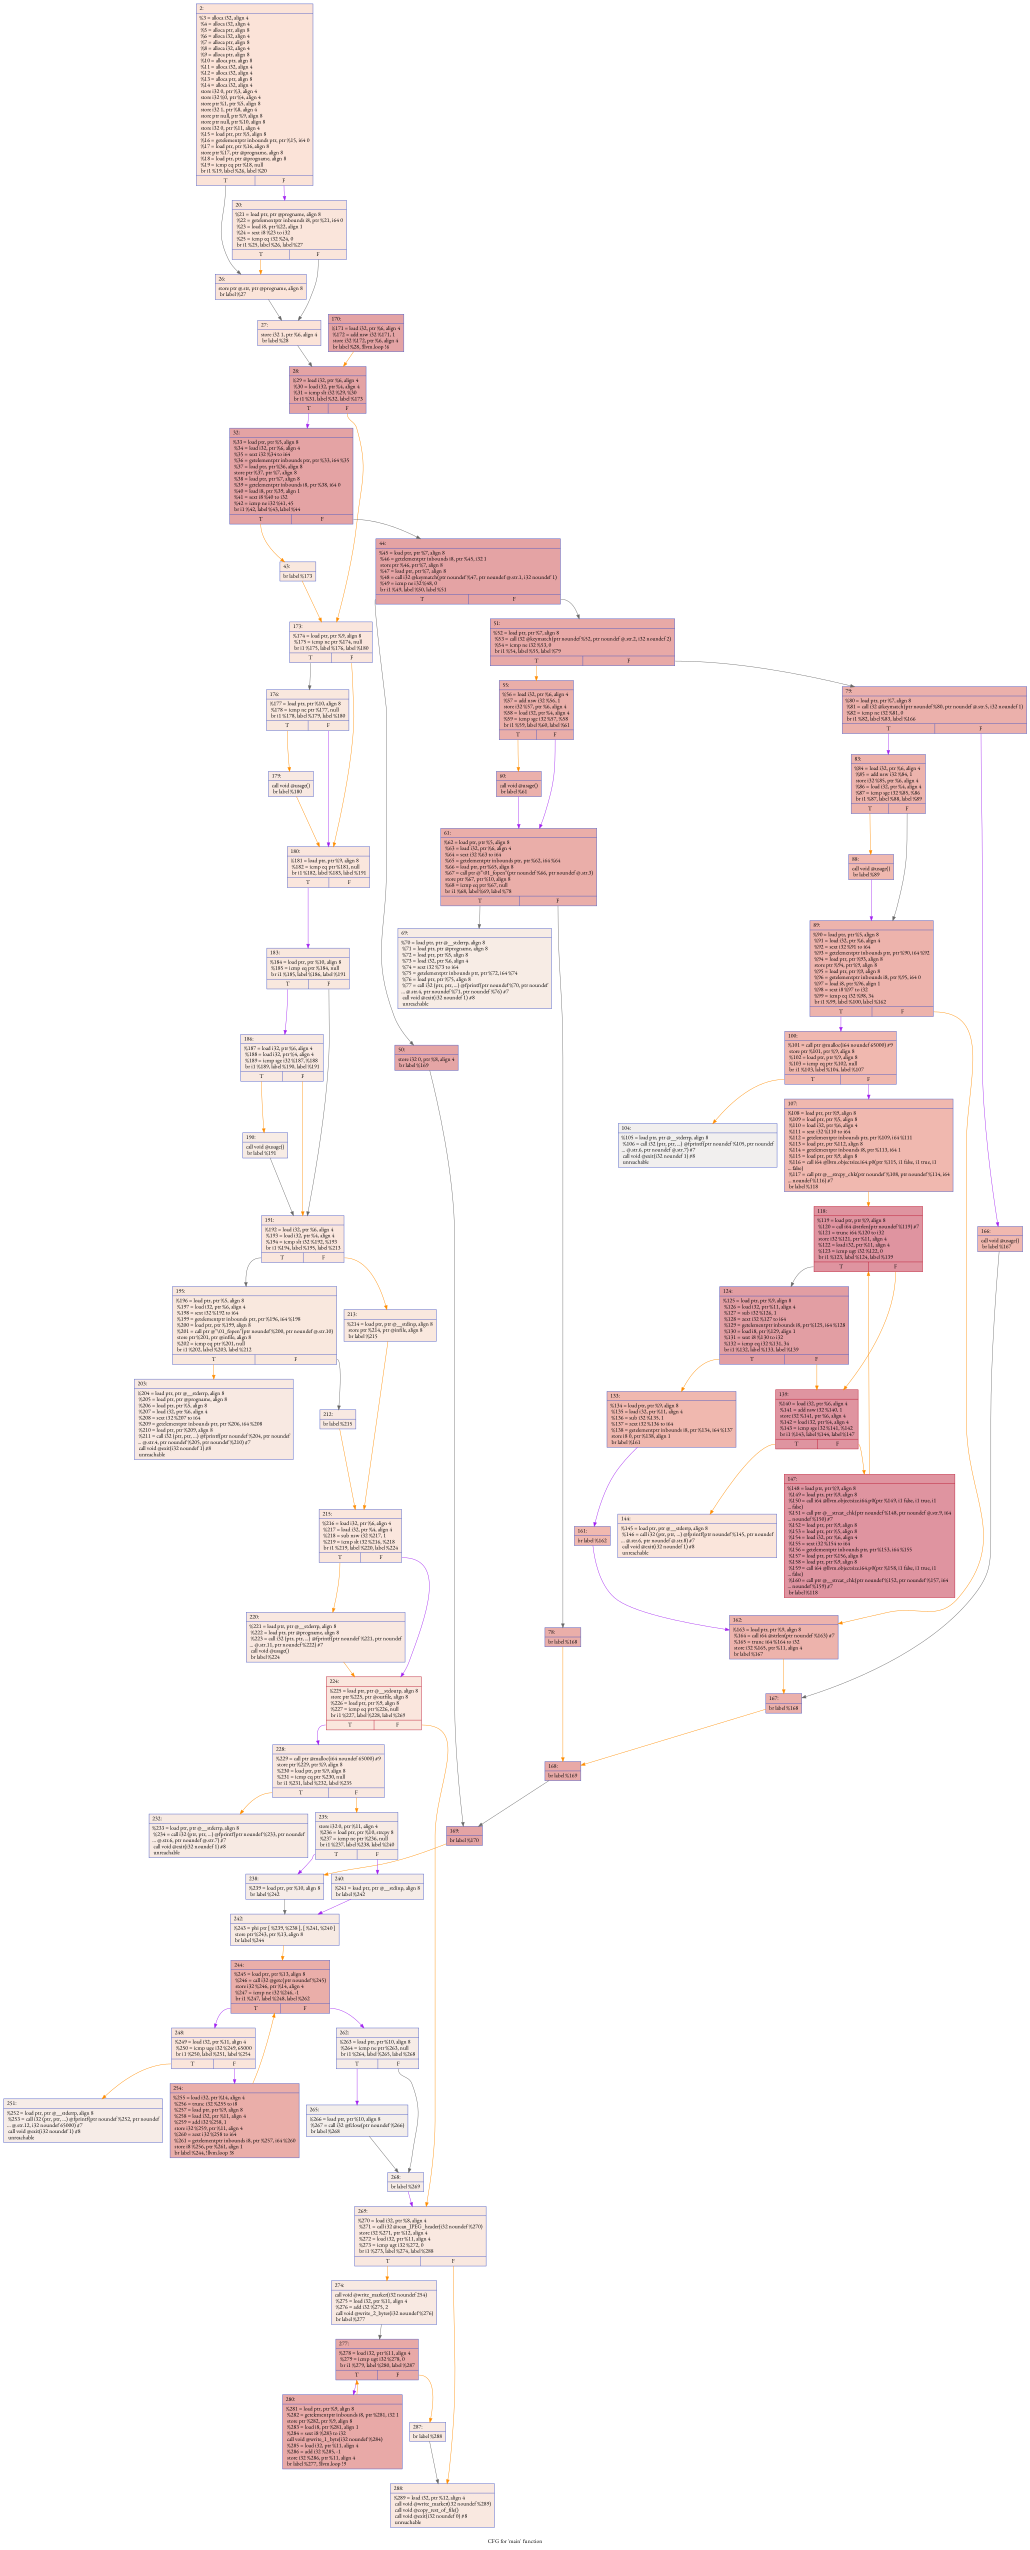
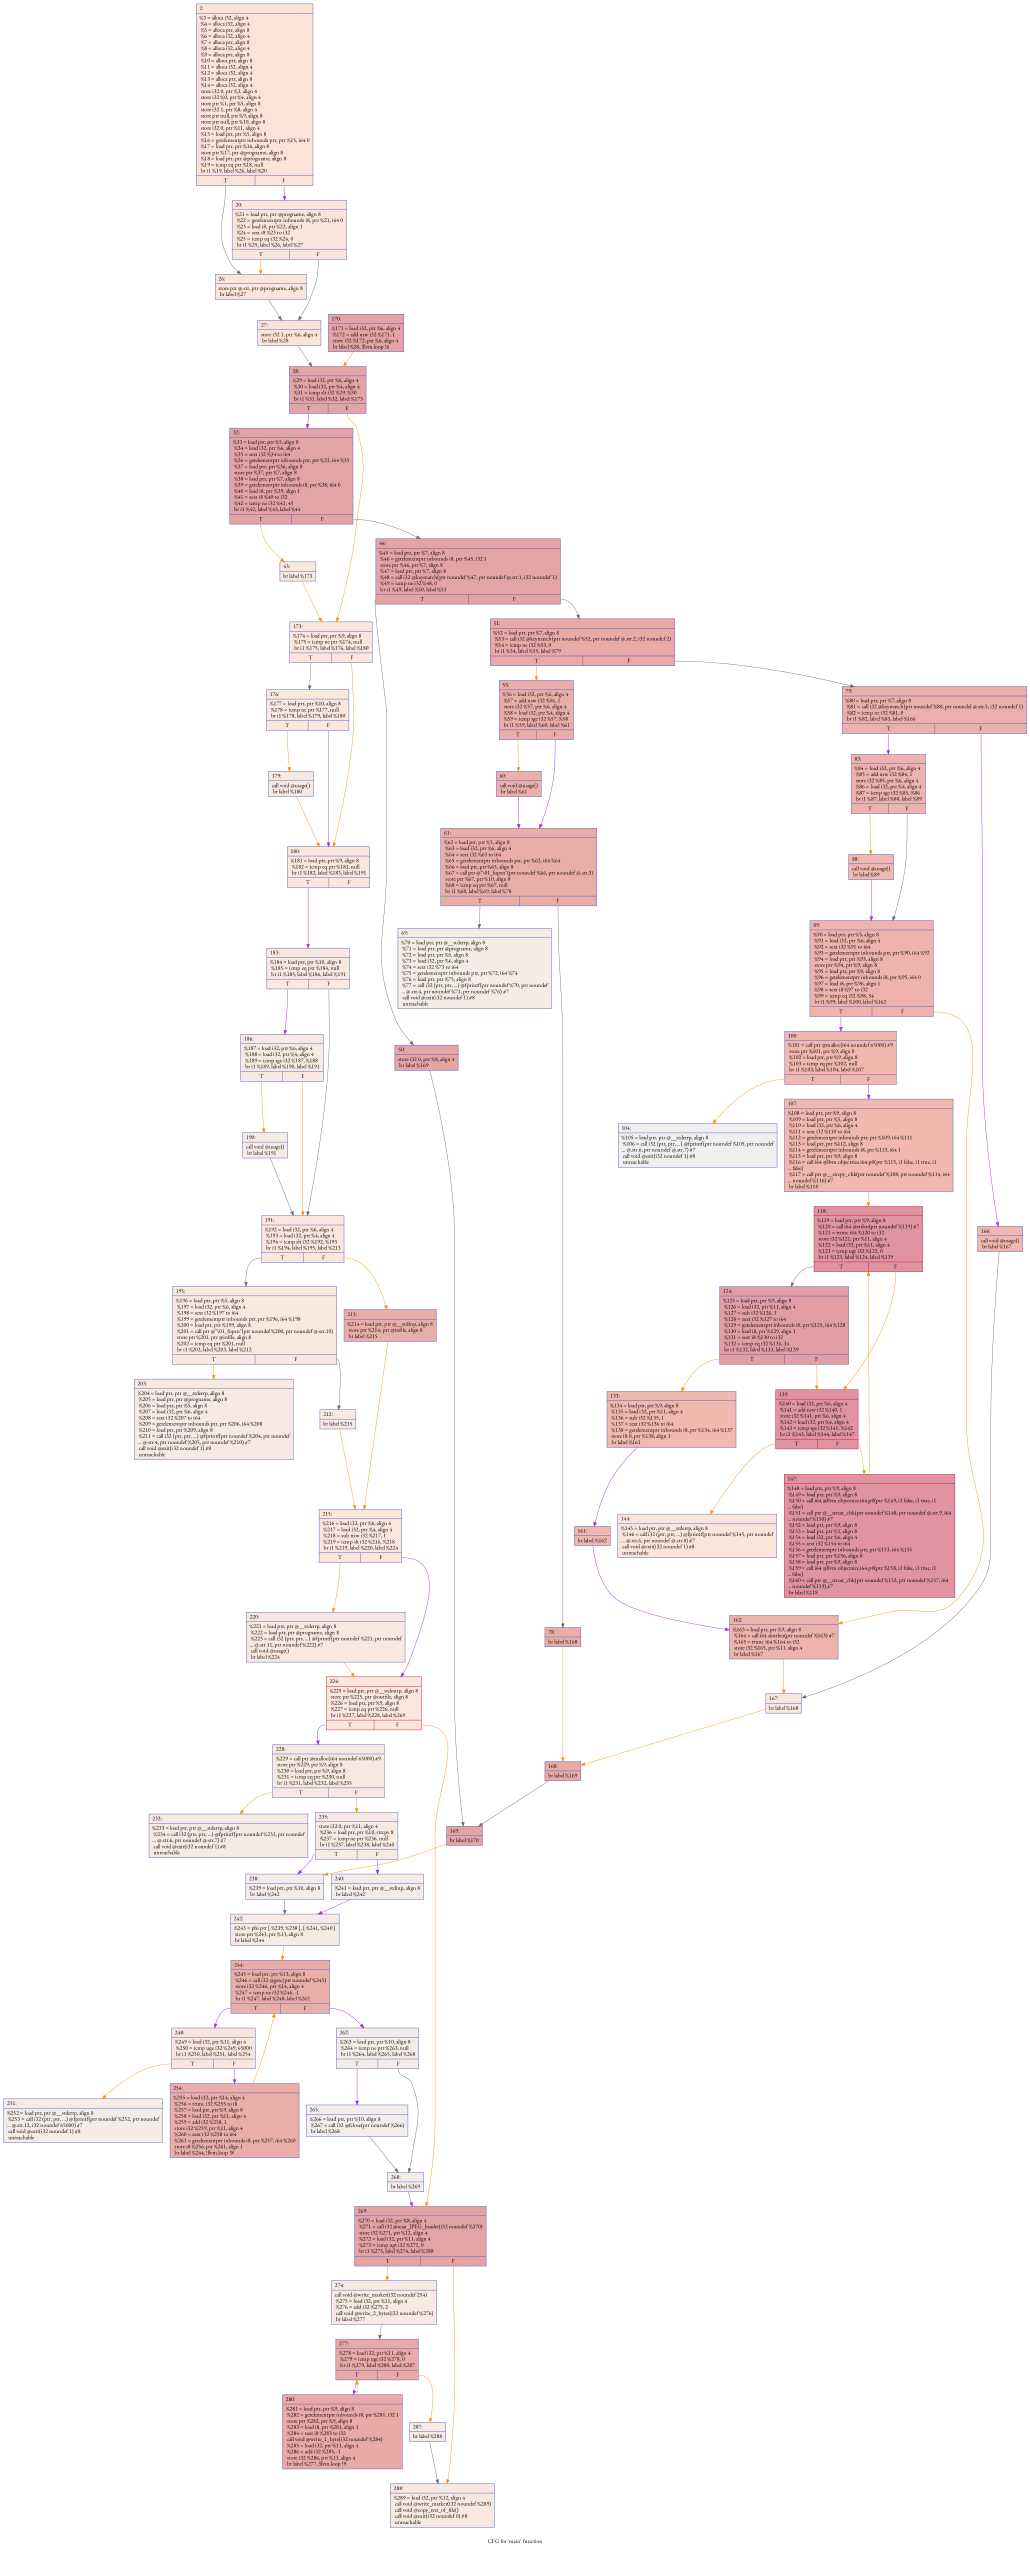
node "195:": text "%198 = sext i32 %192 to i64" -> "%198 = sext i32 %197 to i64"
node "213:": fillcolor #f2cab570 -> #d0473d70
node "167:": fillcolor #d24b4070 -> #f2cab570
node "269:": fillcolor #f1ccb870 -> #c32e3170
